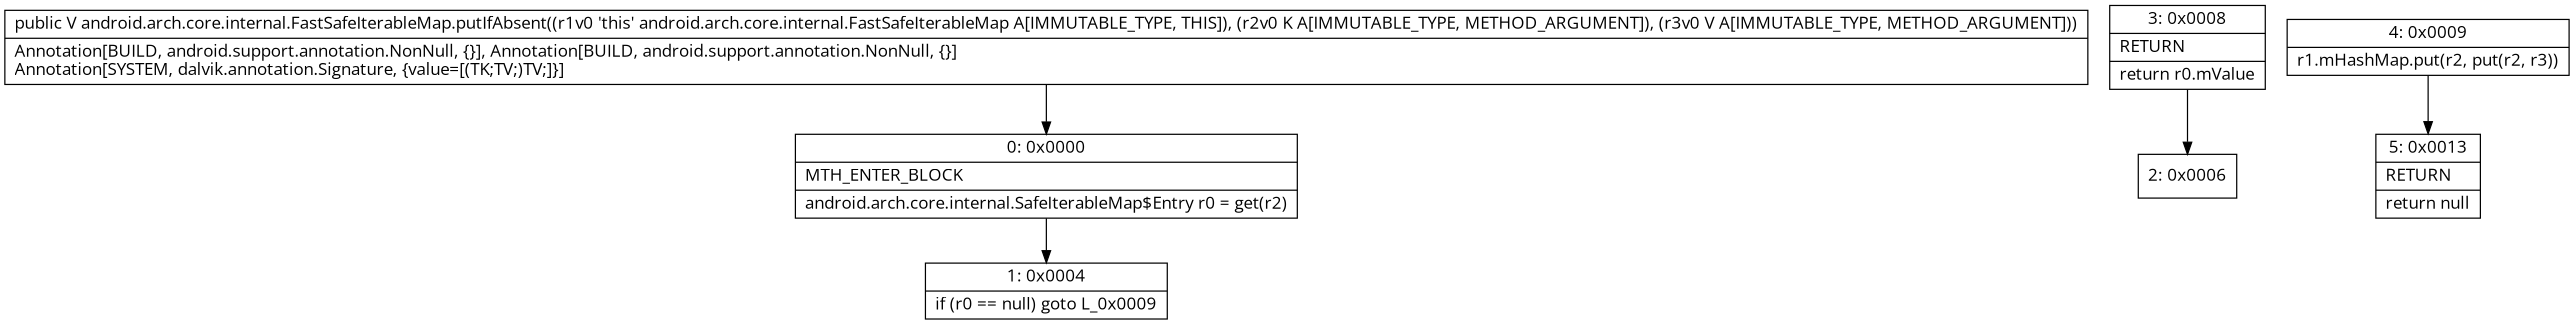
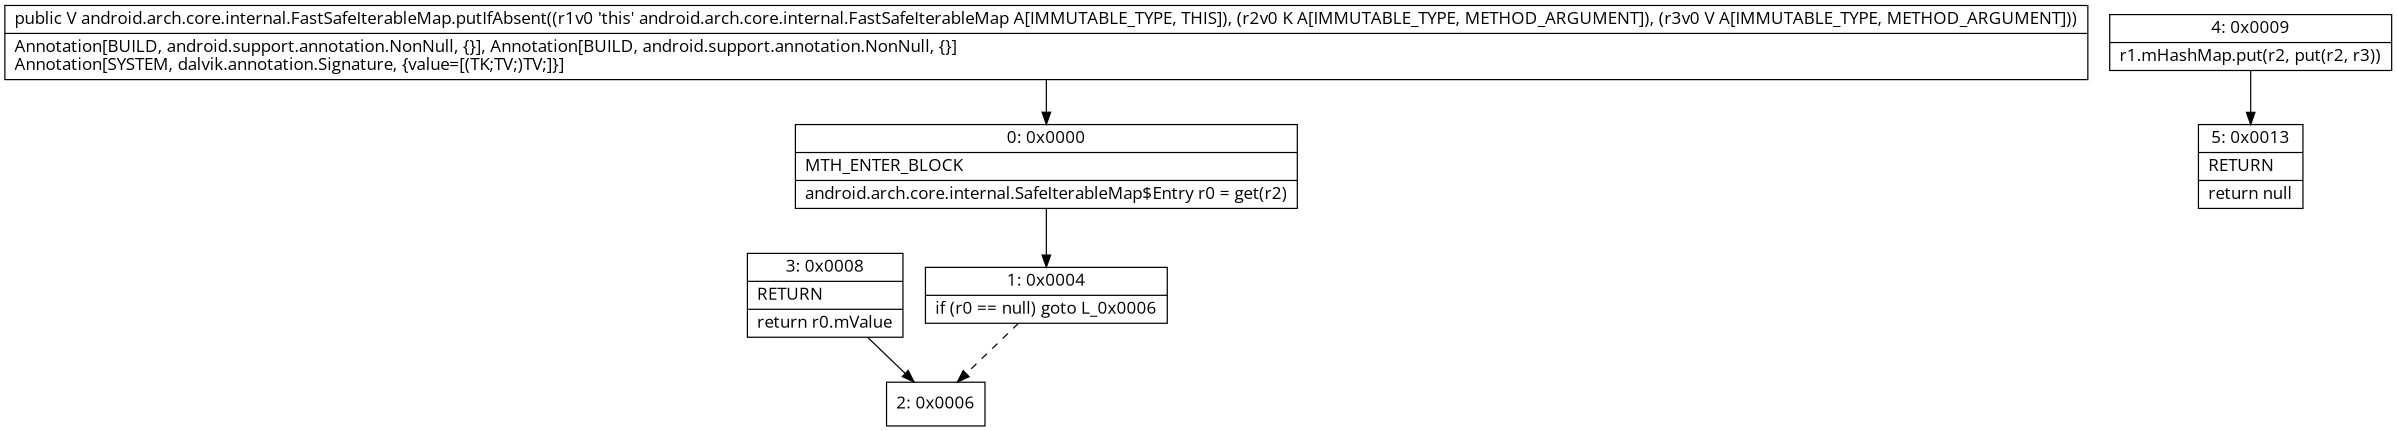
node "1: 0x0004": text "if (r0 == null) goto L_0x0009" -> "if (r0 == null) goto L_0x0006"
edge "1: 0x0004" -> "2: 0x0006": added
